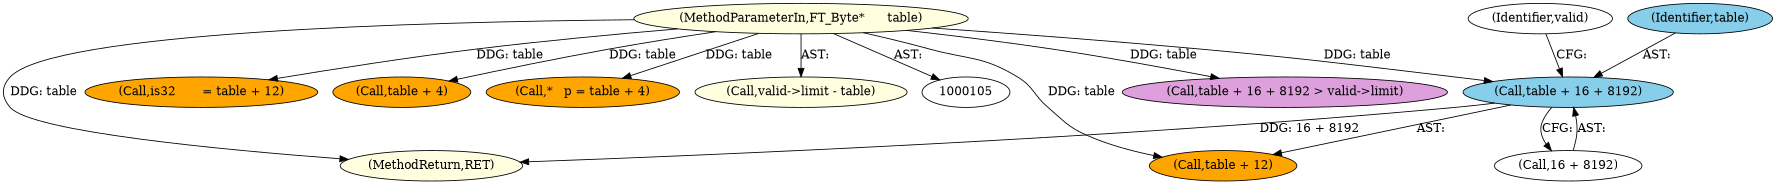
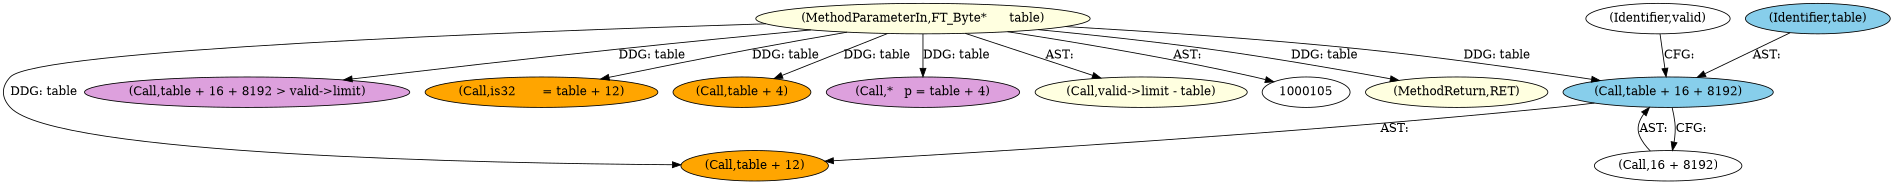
node "(Call,*   p = table + 4)": fillcolor orange -> plum
edge "(Call,table + 16 + 8192)" -> "(MethodReturn,RET)": removed, label "DDG: 16 + 8192"
